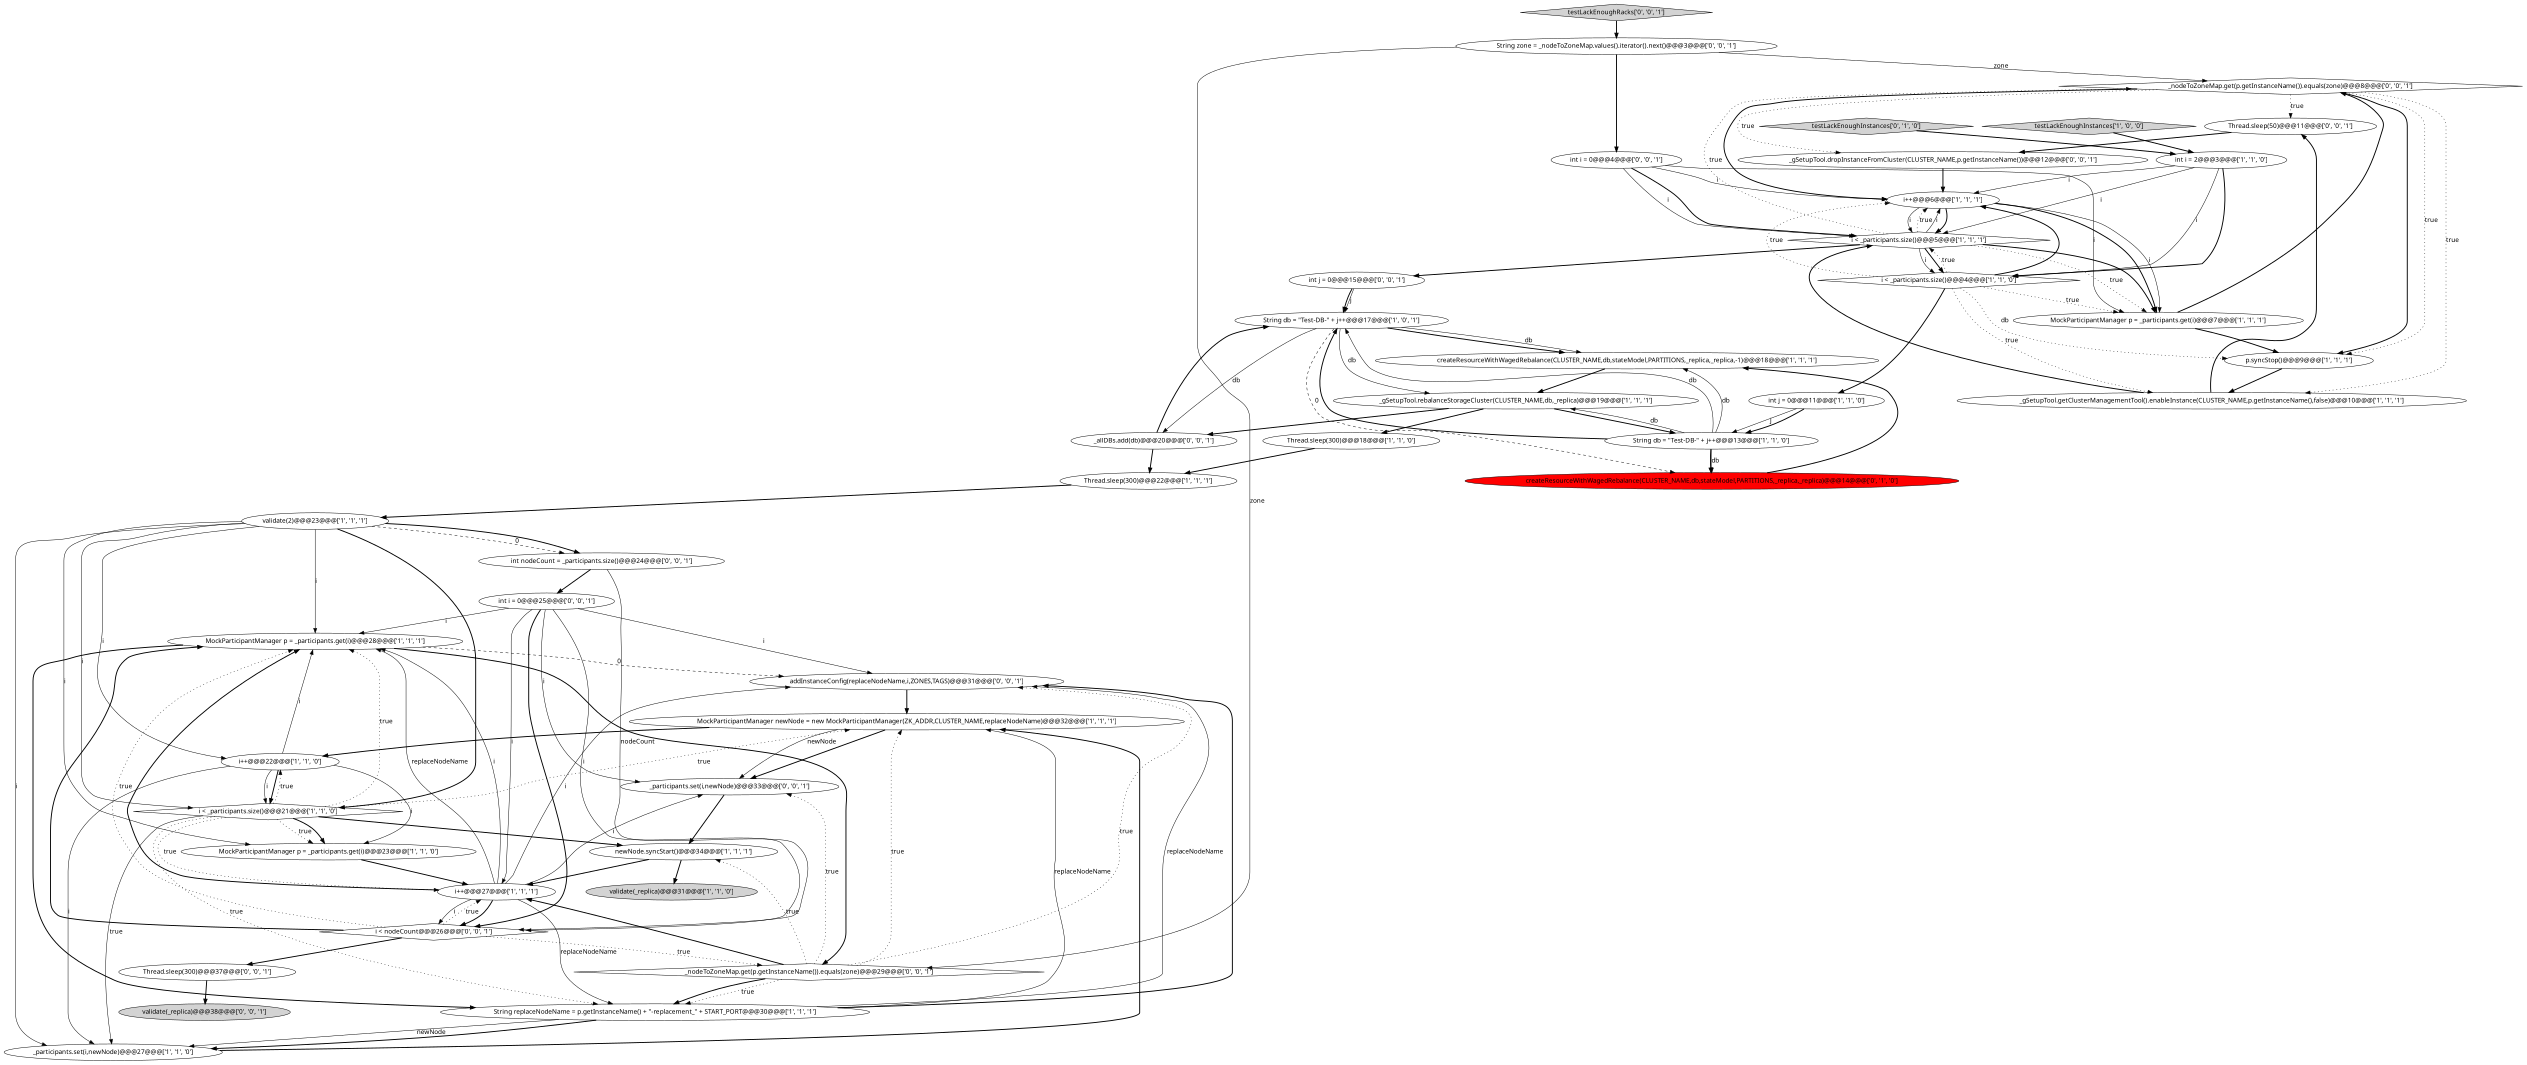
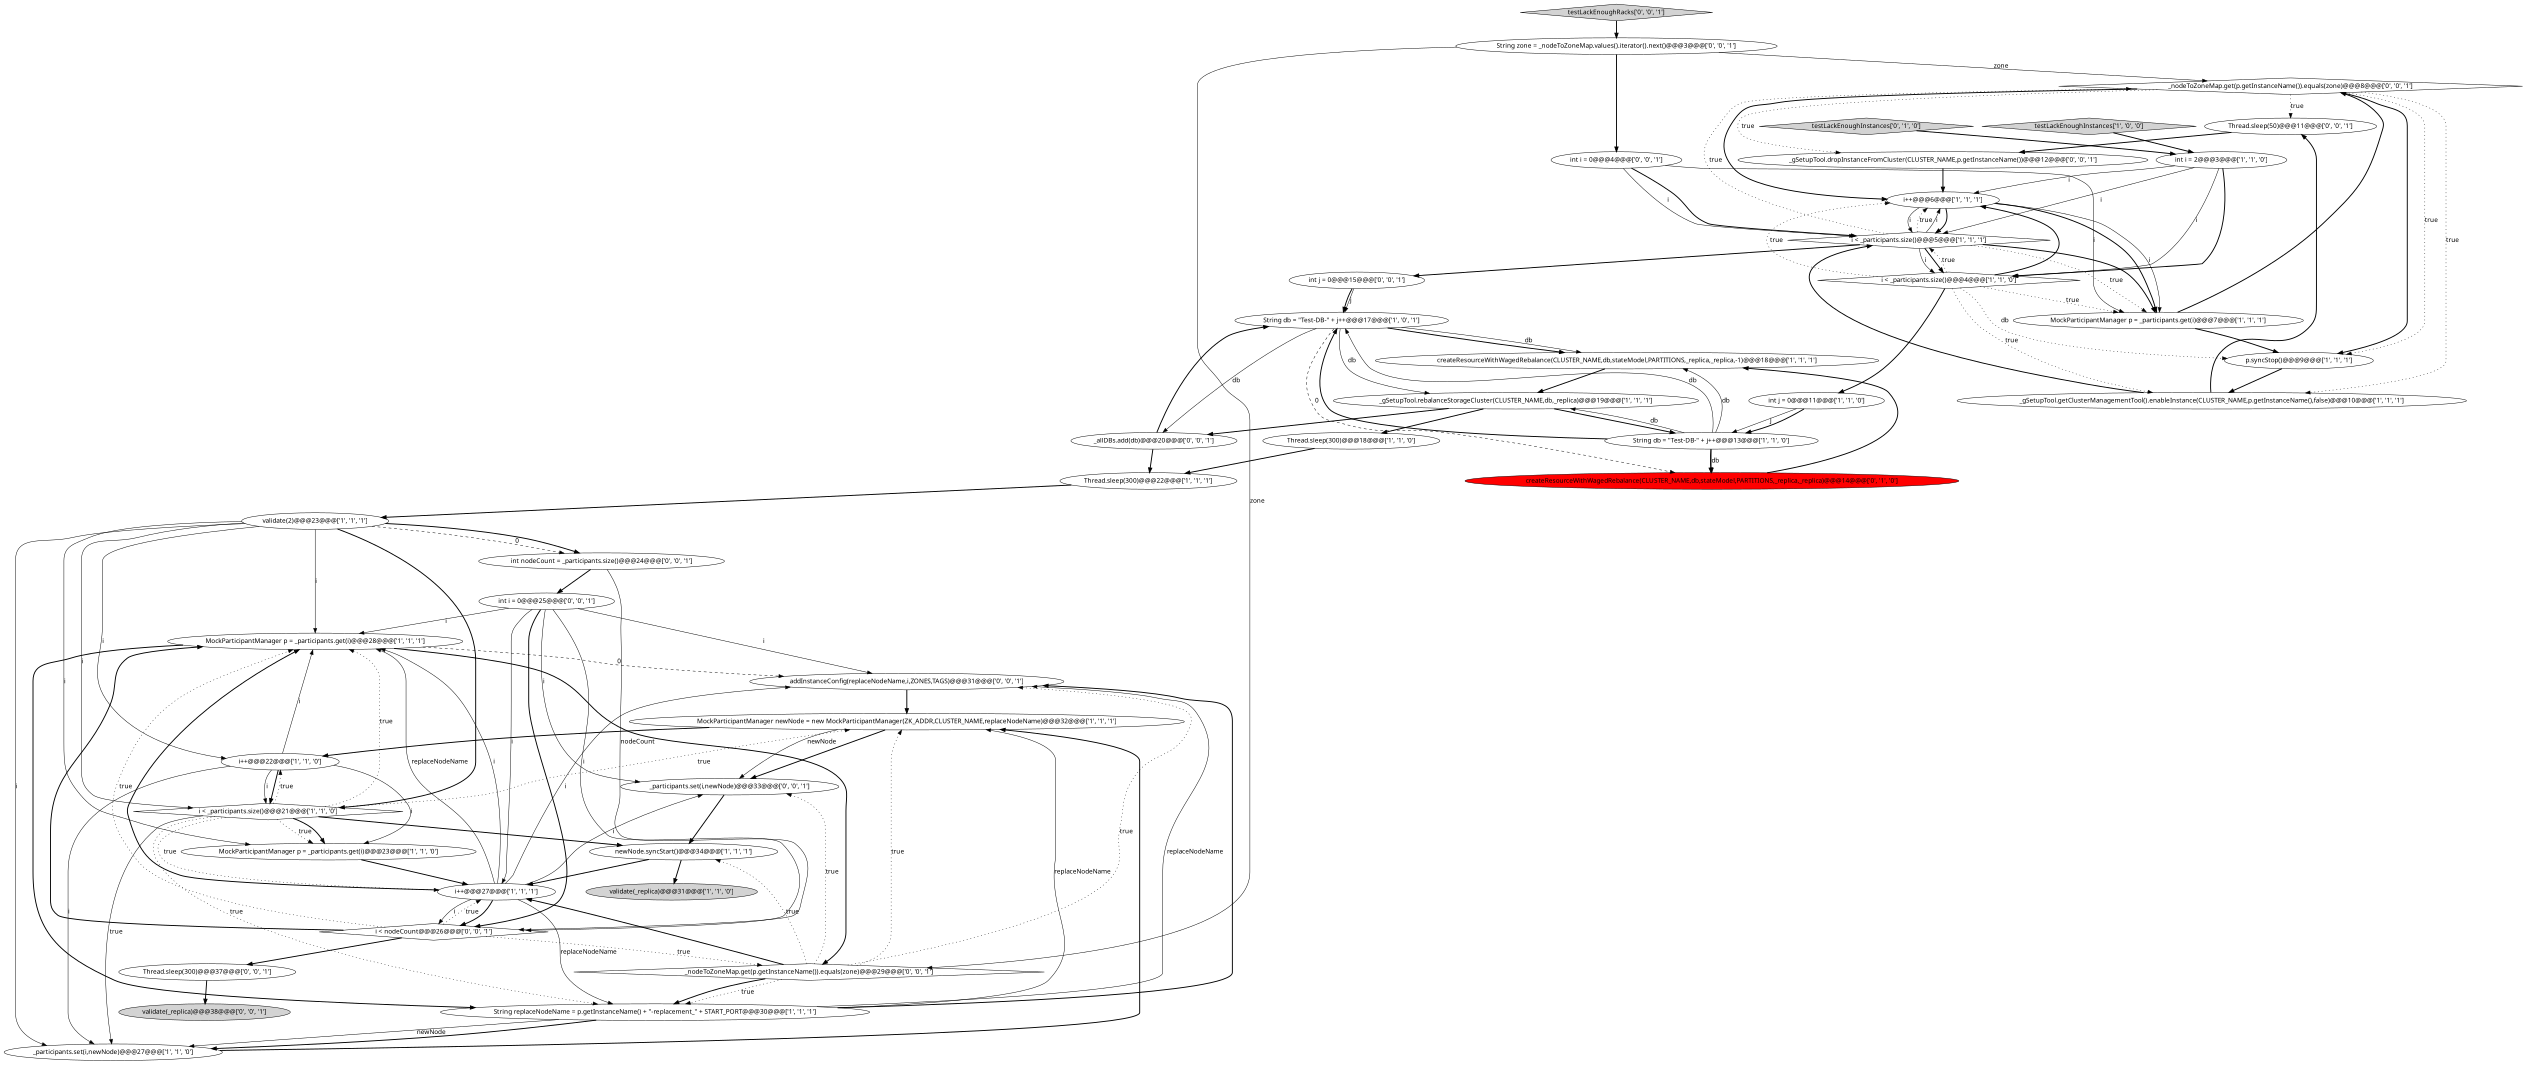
edge "int i = 0@@@4@@@['0', '0', '1']" -> "i++@@@6@@@['1', '1', '1']": removed, label "i"
